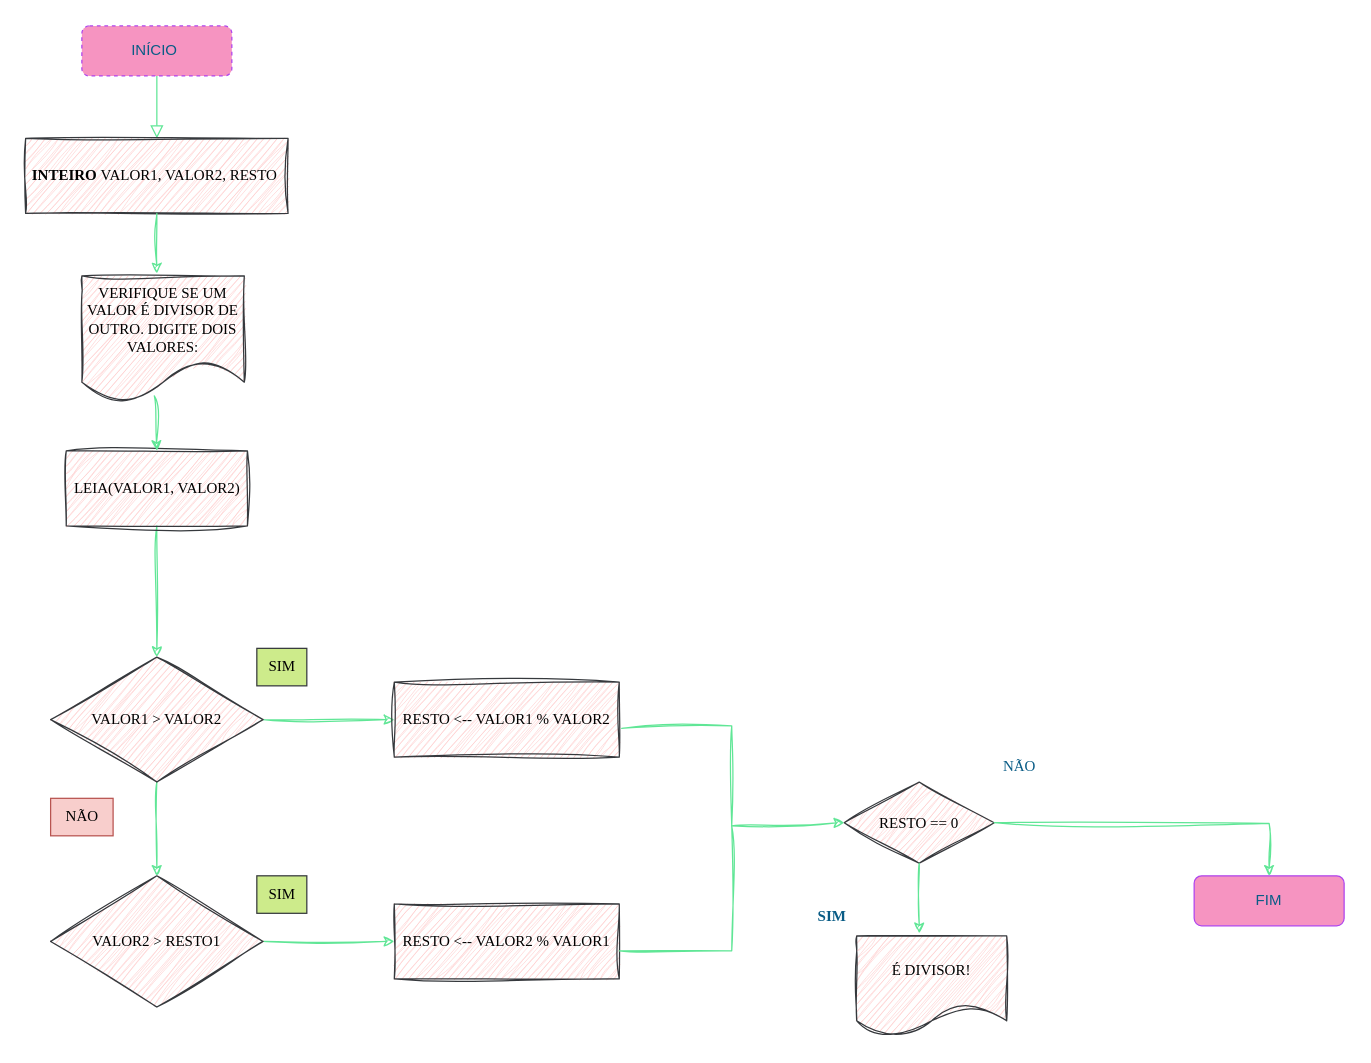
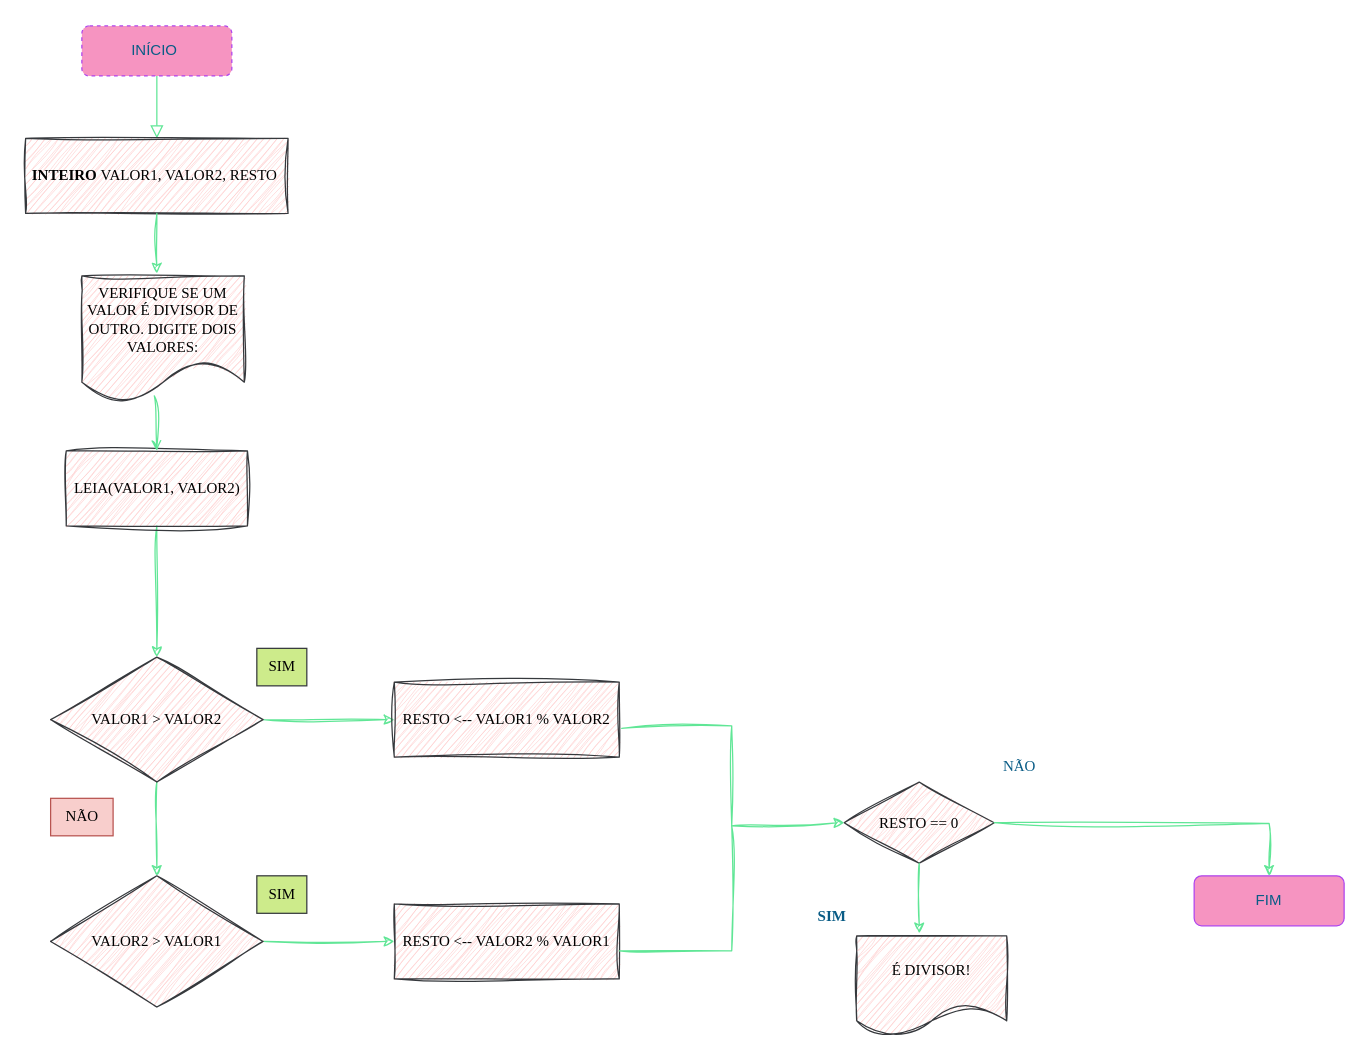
edge "VERIFIQUE SE UM VALOR É DIVISOR DE OUTRO. DIGITE DOIS VALORES:" -> "LEIA(VALOR1, VALOR2)": arrowhead classic -> open
node "VALOR2 > RESTO1": label "VALOR2 > RESTO1" -> "VALOR2 > VALOR1"
